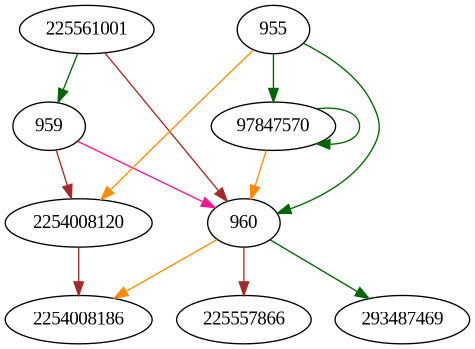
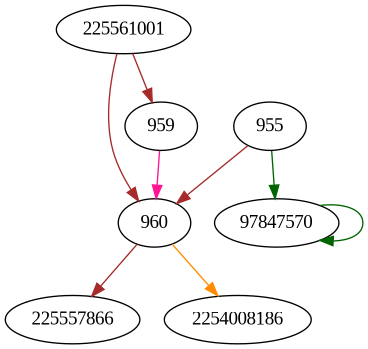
edge "225561001" -> "959": color darkgreen -> brown
edge "955" -> "960": color darkgreen -> brown
edge "97847570" -> "960": removed
node "2254008120": removed
node "293487469": removed
